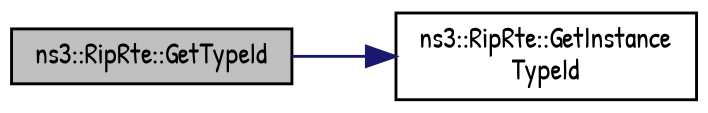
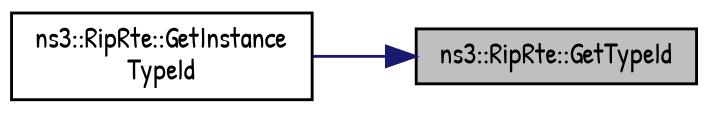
edge "ns3::RipRte::GetTypeId" -> "ns3::RipRte::GetInstance TypeId": reversed
